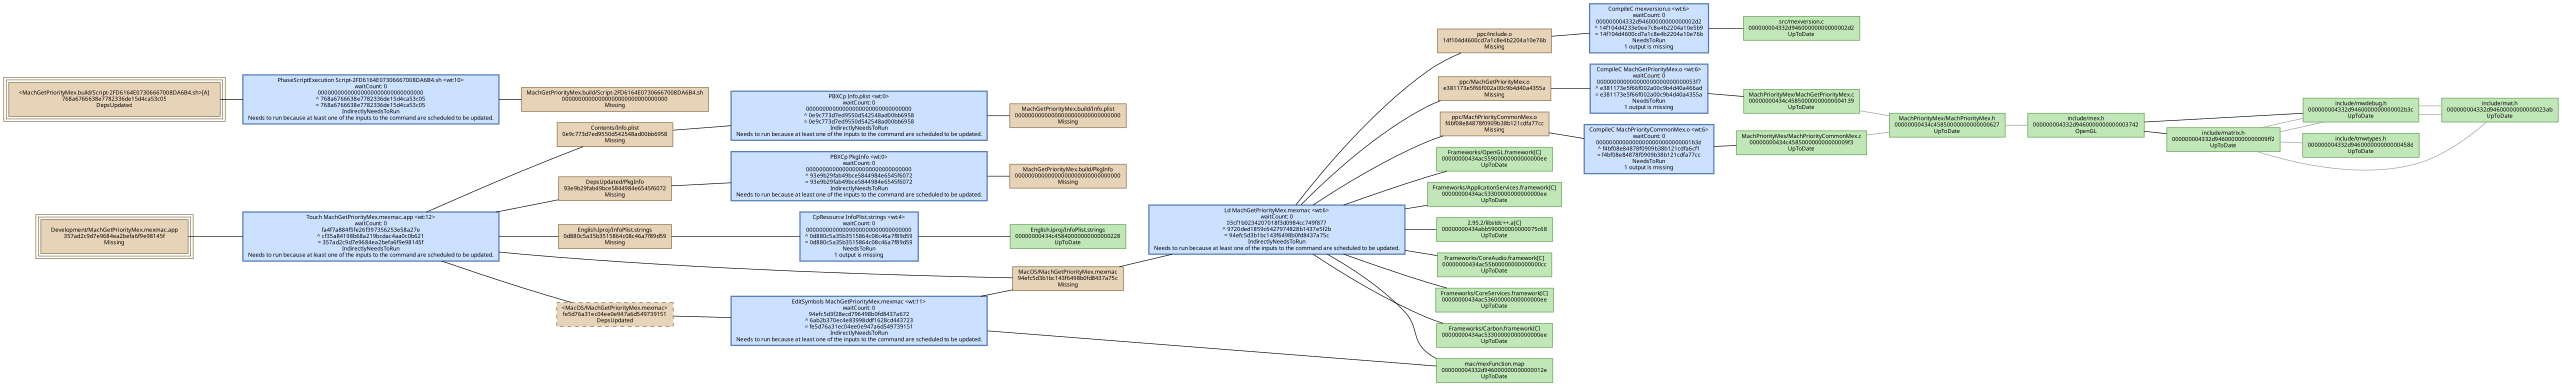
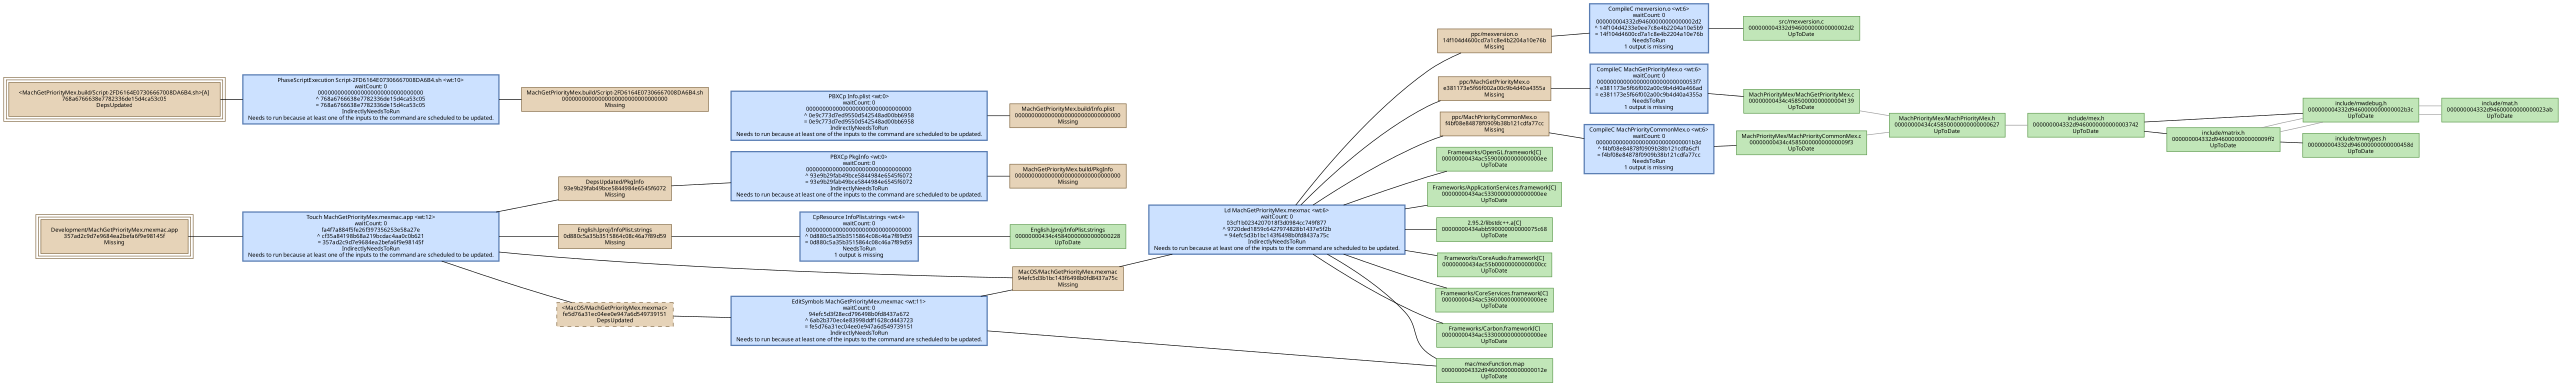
node "ppc/include.o 14f104d4600cd7a1c8e4b2204a10e76b Missing": label "ppc/include.o 14f104d4600cd7a1c8e4b2204a10e76b Missing" -> "ppc/mexversion.o 14f104d4600cd7a1c8e4b2204a10e76b Missing"
node "include/mex.h 000000004332d9460000000000003742 OpenGL": label "include/mex.h 000000004332d9460000000000003742 OpenGL" -> "include/mex.h 000000004332d9460000000000003742 UpToDate"
node "Contents/Info.plist 0e9c773d7ed9550d542548ad00bb6958 Missing": removed
edge "include/matrix.h 000000004332d9460000000000009ff2 UpToDate" -- "include/tmwtypes.h 000000004332d946000000000000458d UpToDate": color gray60 -> black
edge "include/mat.h 000000004332d94600000000000023ab UpToDate" -- "include/matrix.h 000000004332d9460000000000009ff2 UpToDate": removed
